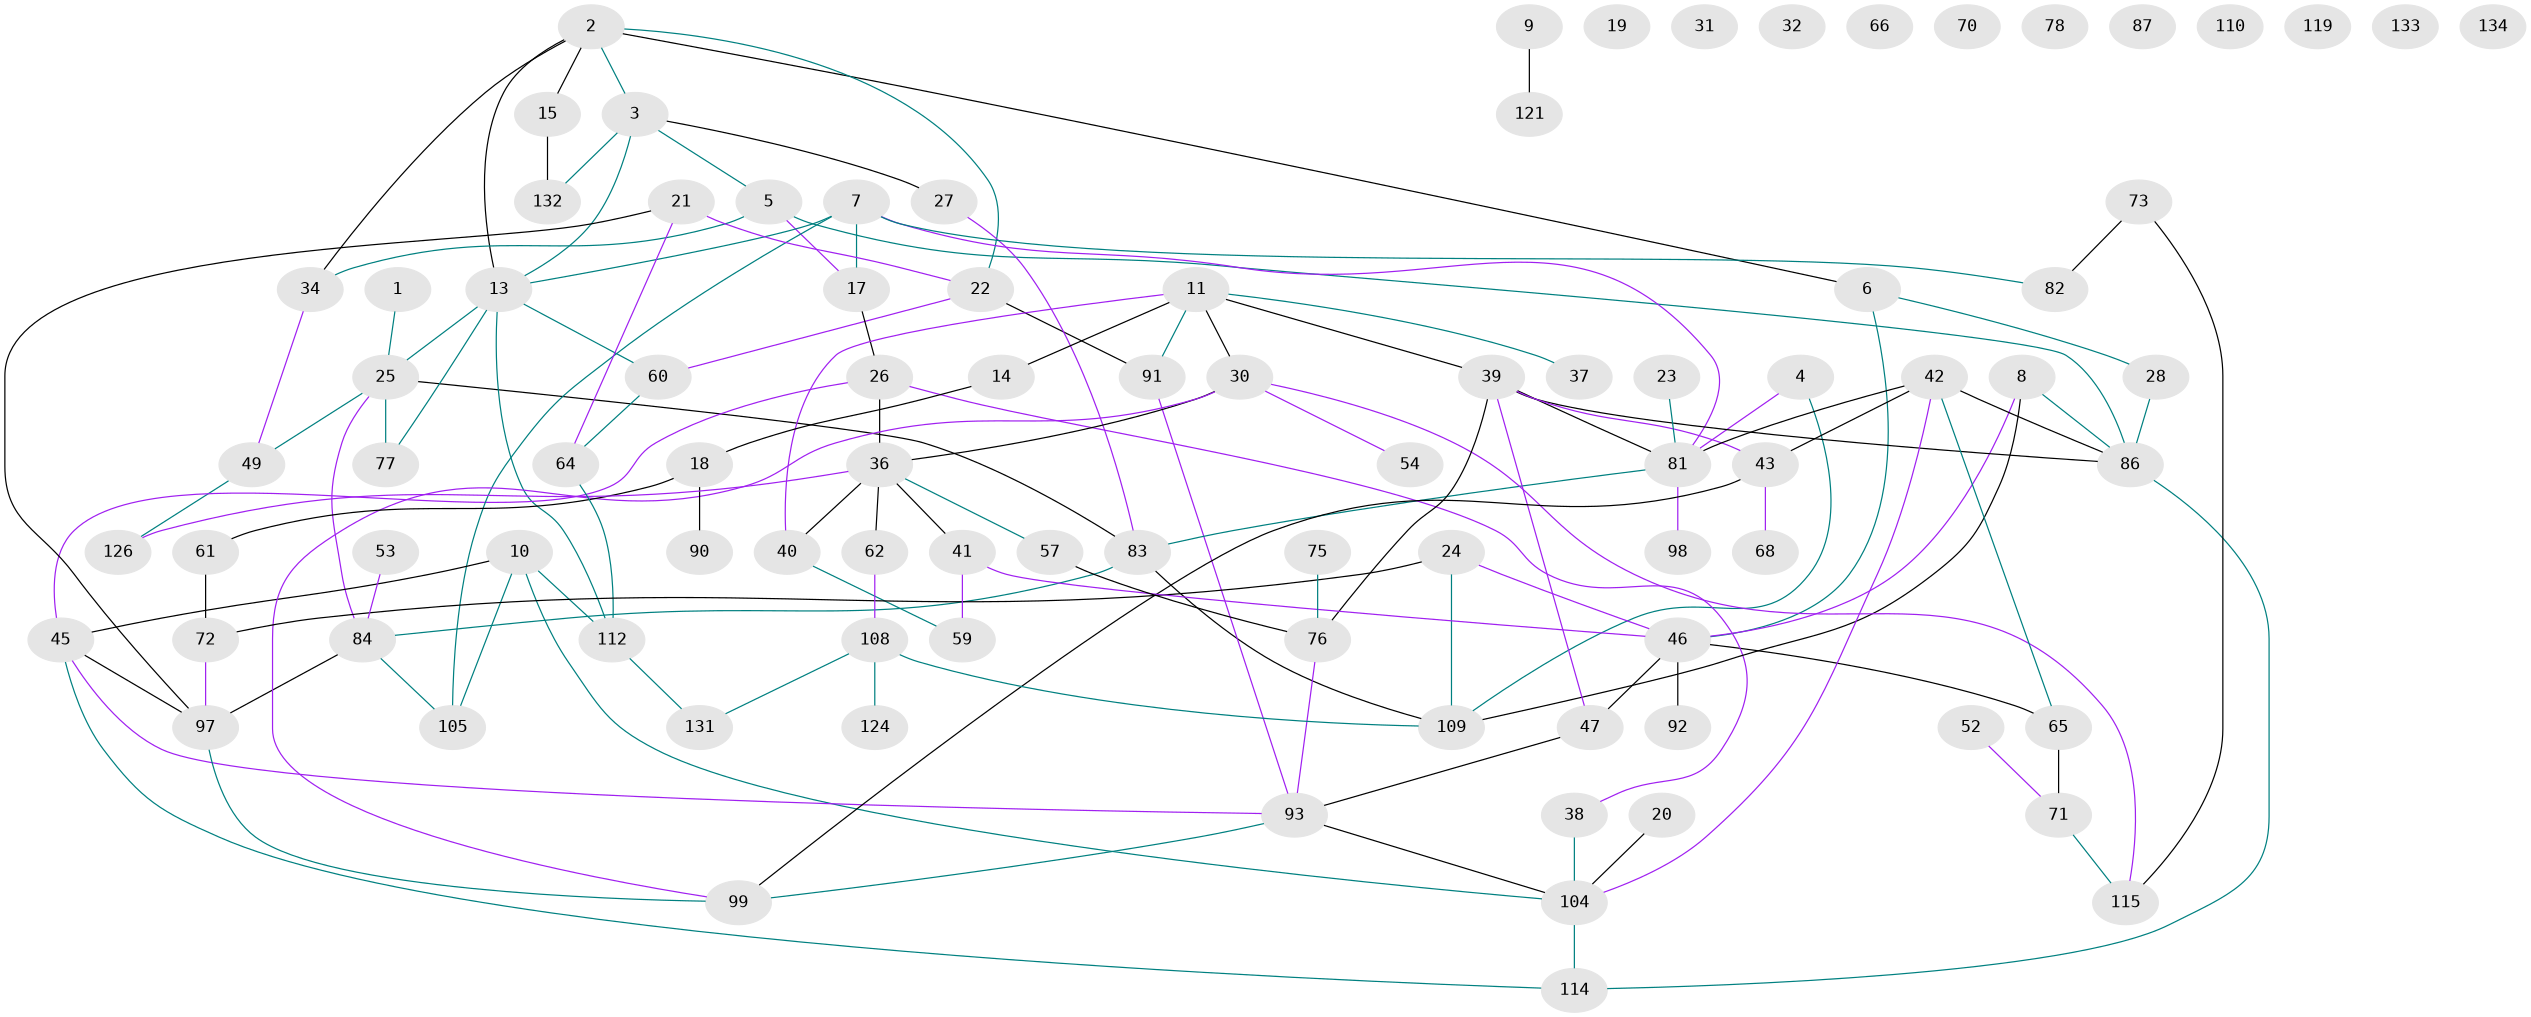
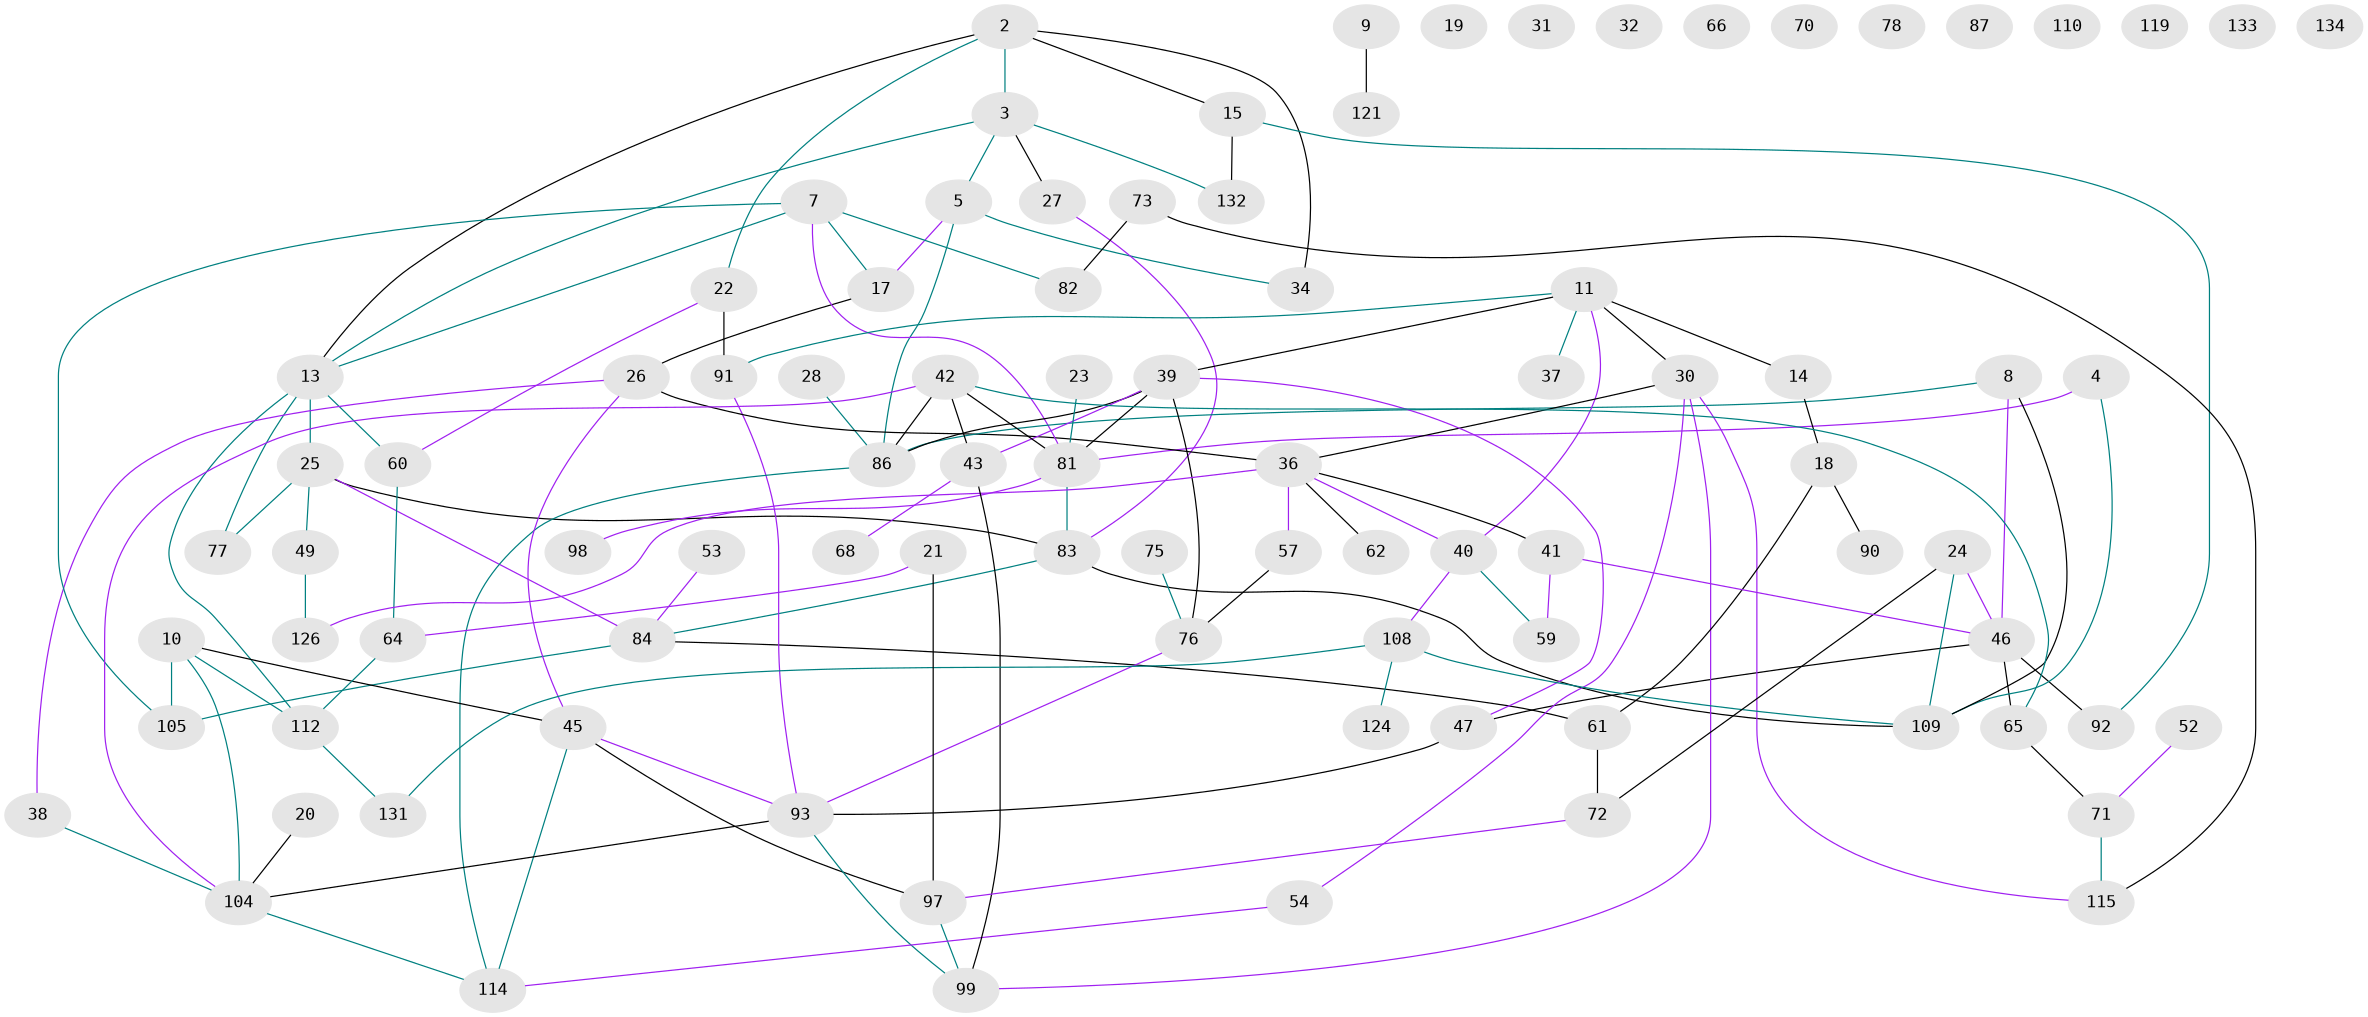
edge "15" -- "92": added
edge "21" -- "22": removed
node "1": removed
node "6": removed
edge "34" -- "49": removed
edge "36" -- "40": color black -> purple
edge "36" -- "57": color teal -> purple
edge "62" -- "108": now "40" -- "108"
edge "84" -- "97": now "84" -- "61"
edge "54" -- "114": added
